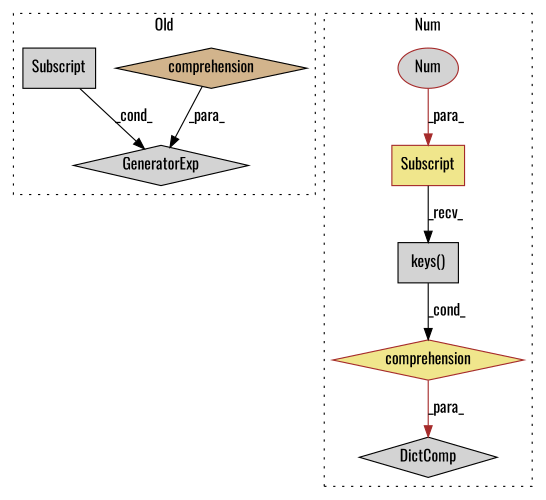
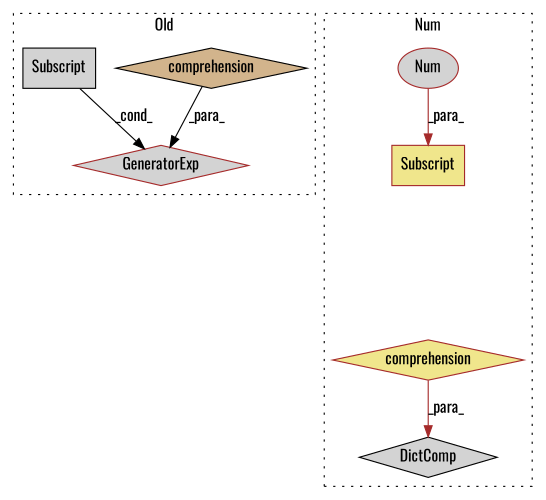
node "GeneratorExp": color black -> brown
node "keys()": removed
